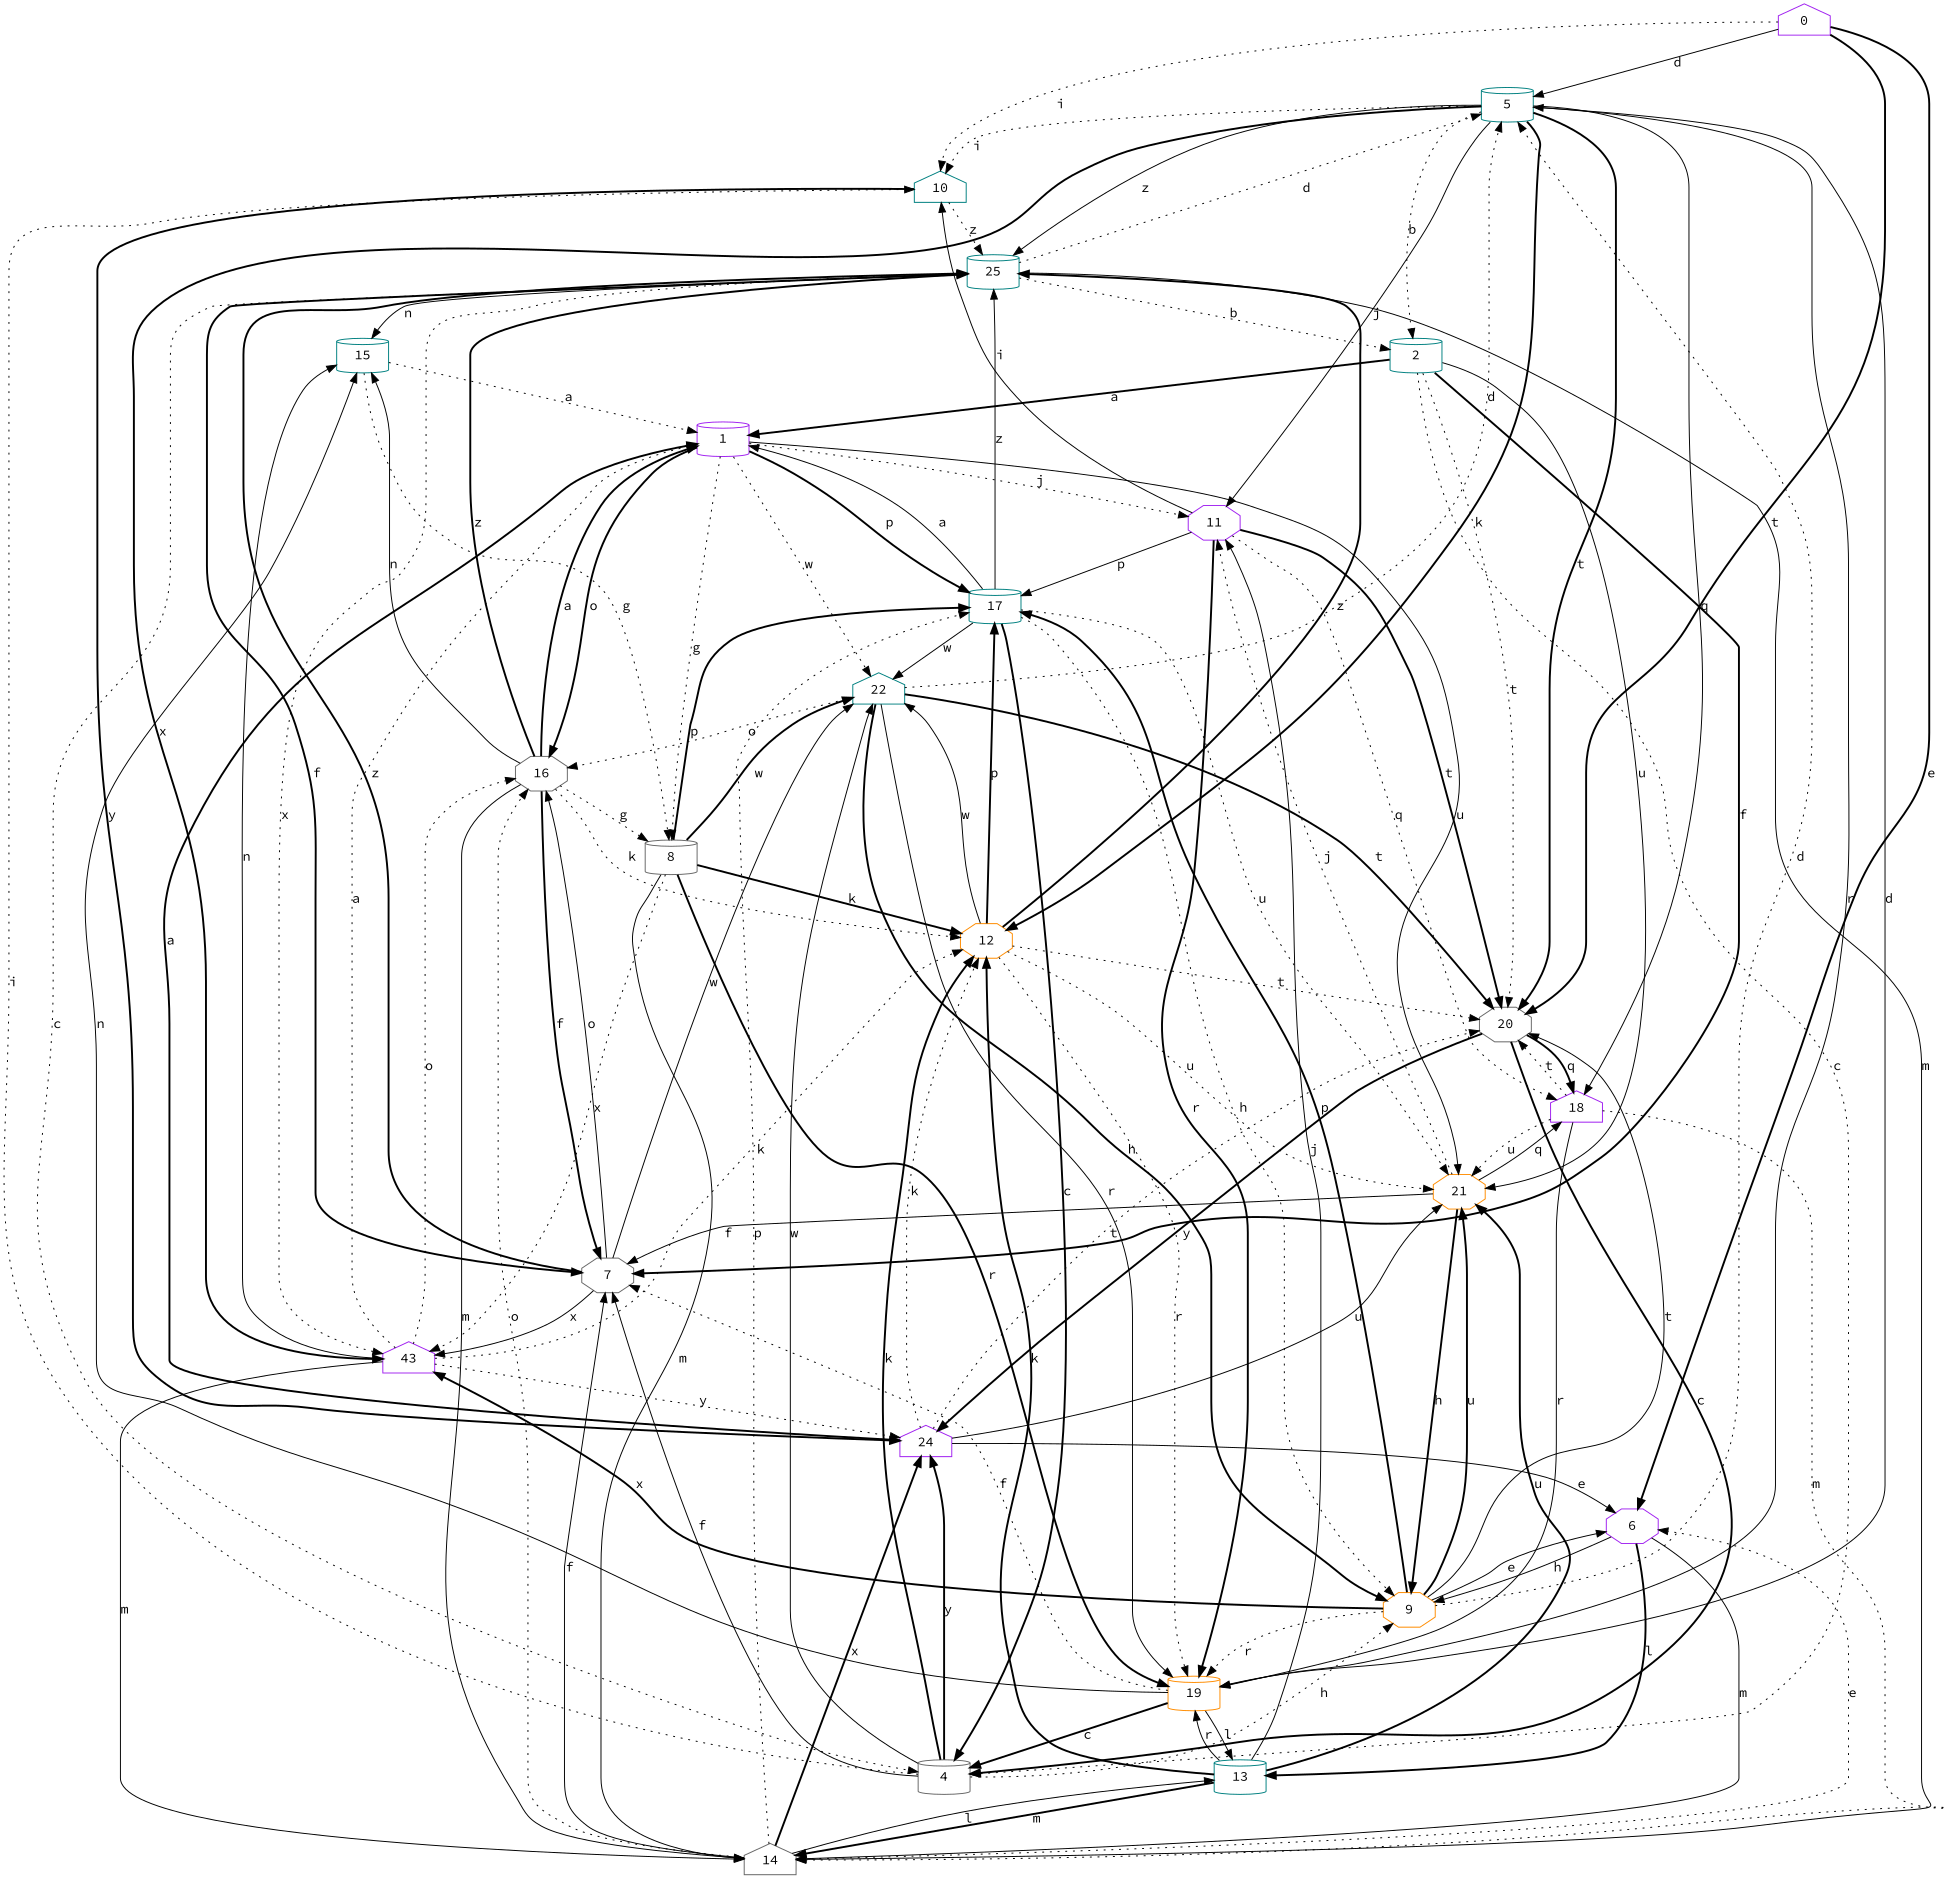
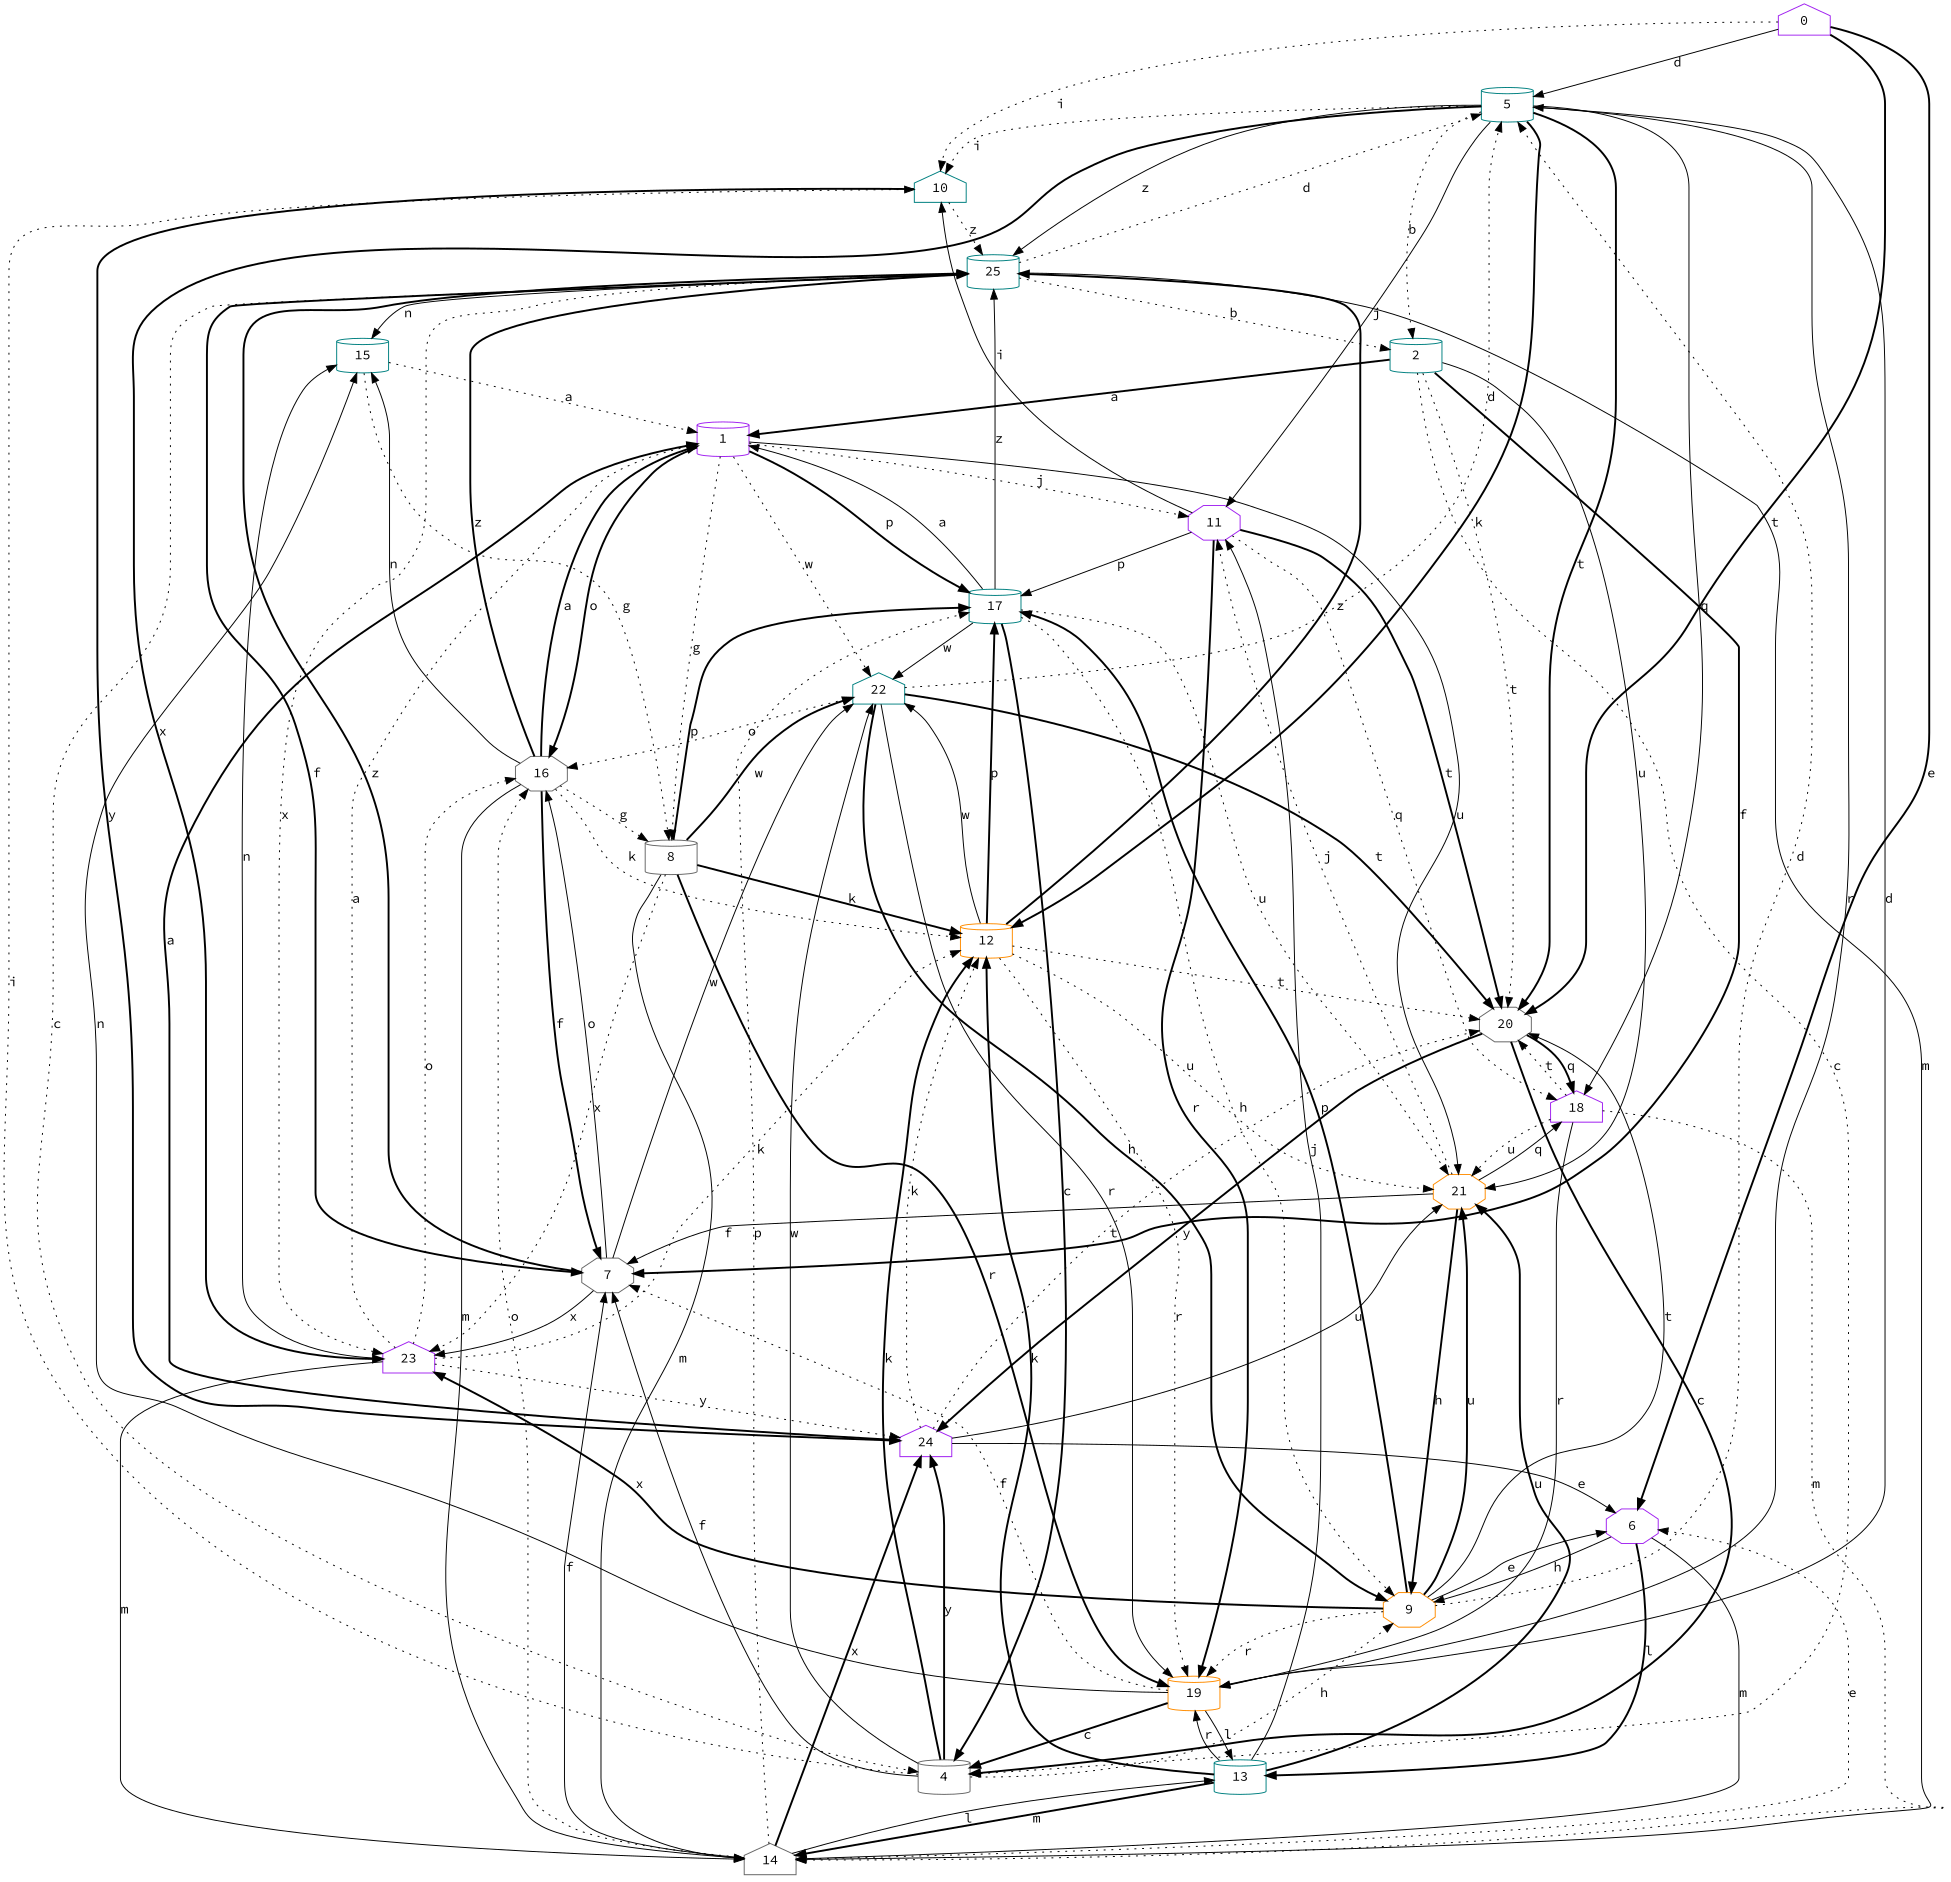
node "12": shape octagon -> cylinder
node "43": label "43" -> "23"
